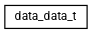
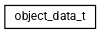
node "data_data_t": label "data_data_t" -> "object_data_t"
